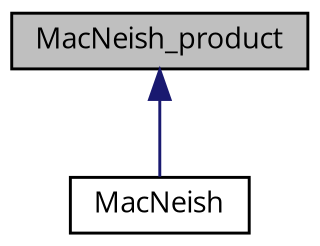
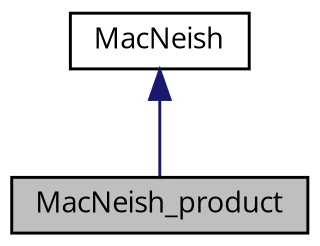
edge "MacNeish" -> "MacNeish_product": reversed
